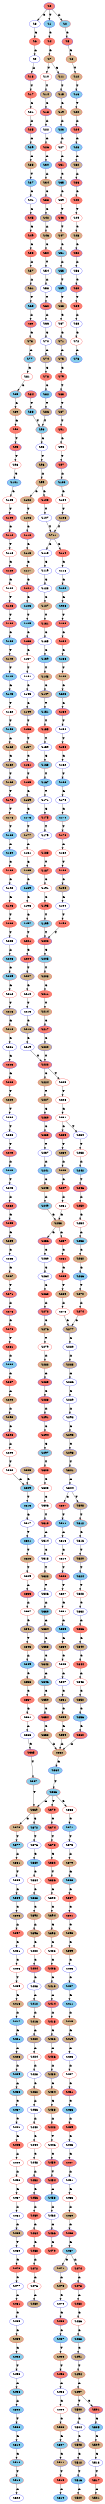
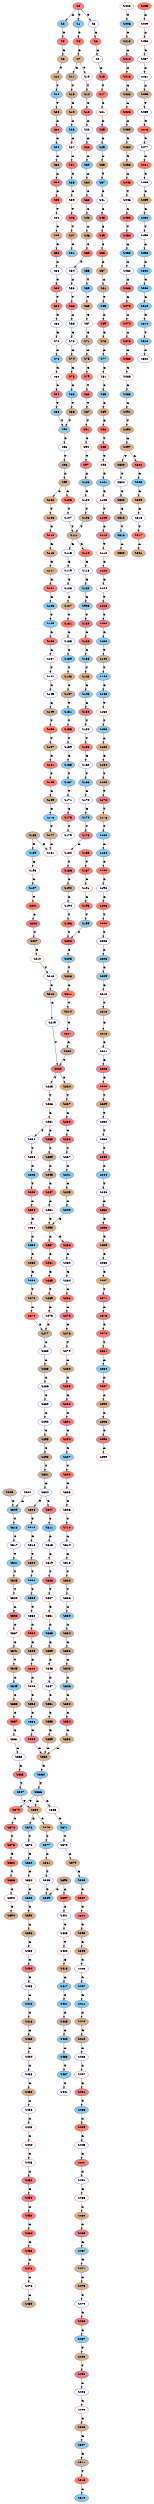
edge "S51" -> "S55": removed, label "A"
edge "S64" -> "S68": label "A" -> "G"
node "S80": added
node "S711": label "S711" -> "S111"
node "S646": label "S646" -> "S146"
edge "S181" -> "S185": reversed
node "S259": color blue -> red
node "S291": label "S291" -> "S591"
edge "S299" -> "S302": removed, label "T"
node "S310": label "S310" -> "S710"
node "S328": fillcolor white -> skyblue
edge "S389" -> "S393": reversed
node "S398": removed
node "S406": fillcolor salmon -> skyblue
edge "S441" -> "S445": removed, label "G"
edge "S467" -> "S474": now "S470" -> "S474"
edge "S502" -> "S506": label "T" -> "G"
